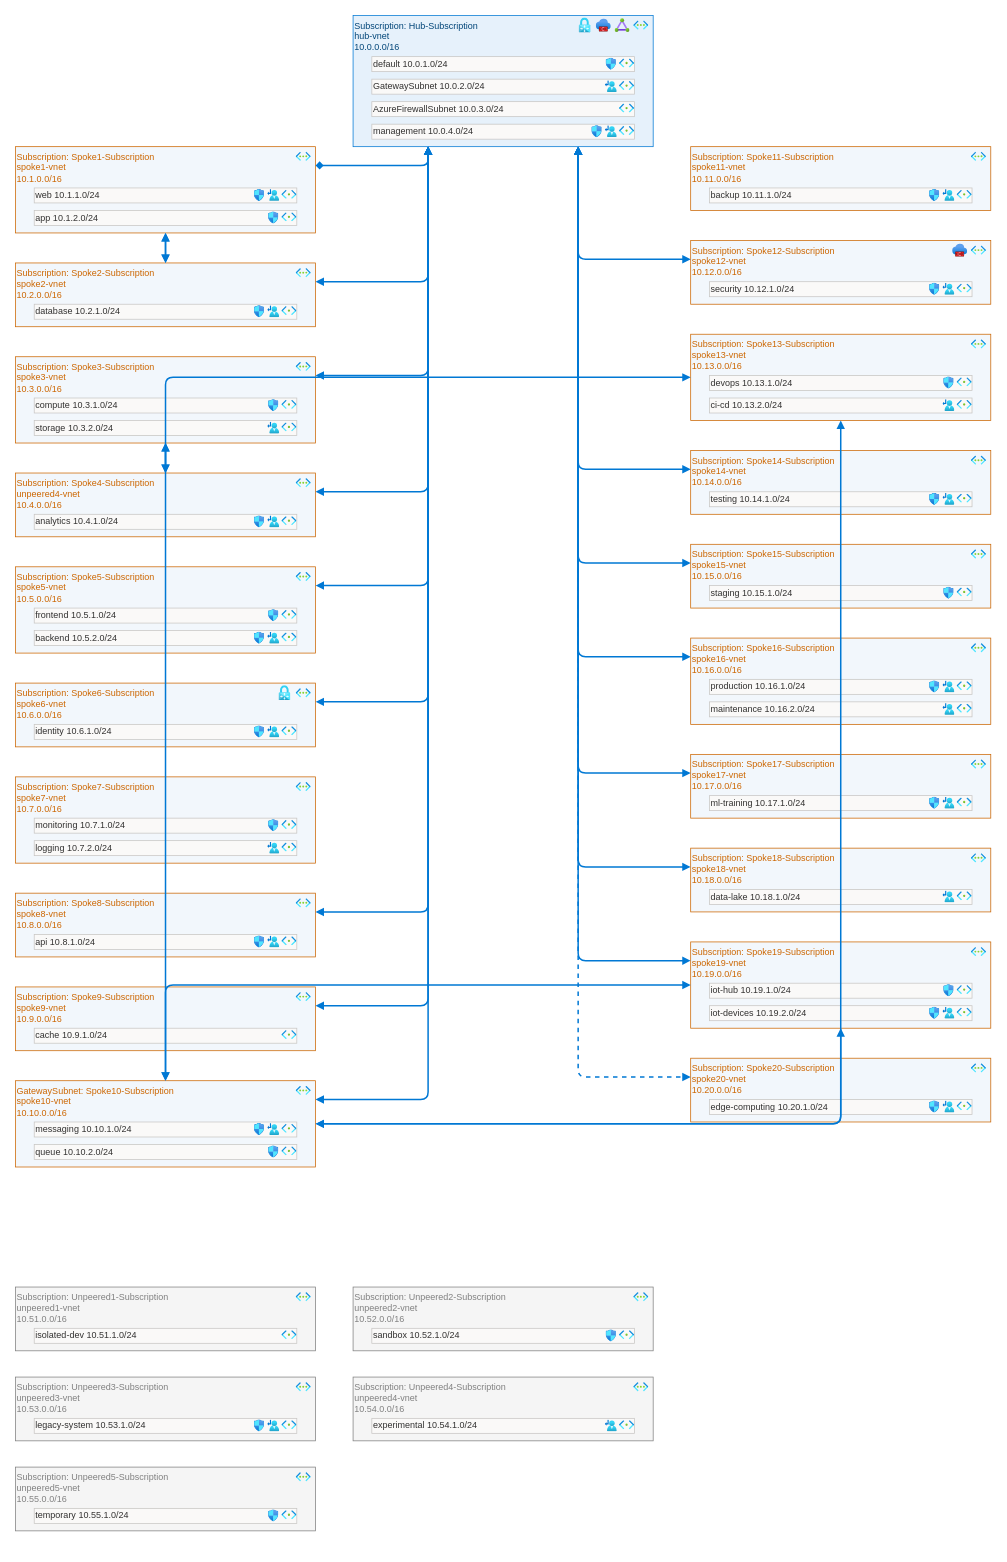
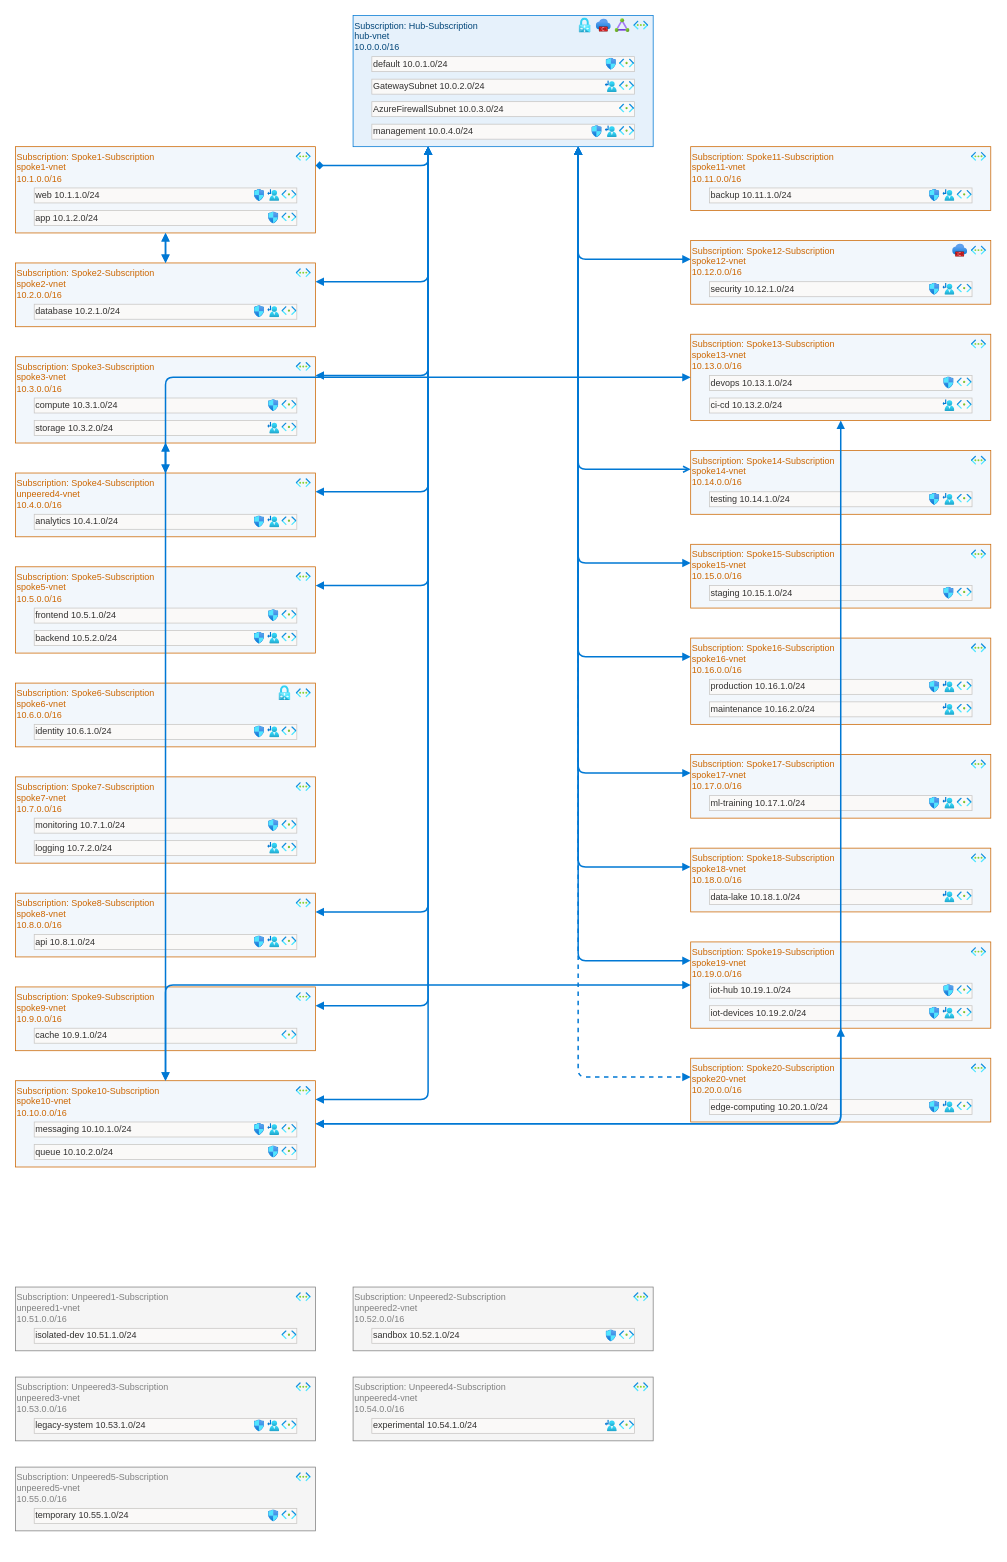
edge "Subscription: Hub-Subscription hub-vnet 10.0.0.0/16" -- "Subscription: Spoke14-Subscription spoke14-vnet 10.14.0.0/16": arrowhead block -> open
edge "Subscription: Hub-Subscription hub-vnet 10.0.0.0/16" -- "Subscription: Spoke6-Subscription spoke6-vnet 10.6.0.0/16": removed
node "GatewaySubnet: Spoke10-Subscription spoke10-vnet 10.10.0.0/16": label "GatewaySubnet: Spoke10-Subscription spoke10-vnet 10.10.0.0/16" -> "Subscription: Spoke10-Subscription spoke10-vnet 10.10.0.0/16"
